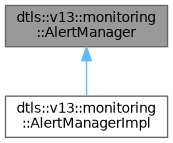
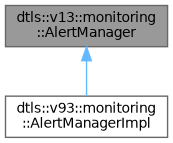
node "dtls::v13::monitoring ::AlertManagerImpl": label "dtls::v13::monitoring ::AlertManagerImpl" -> "dtls::v93::monitoring ::AlertManagerImpl"
